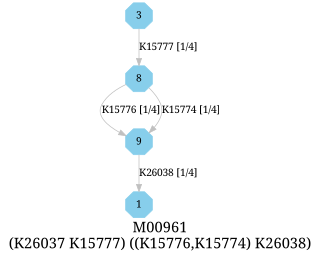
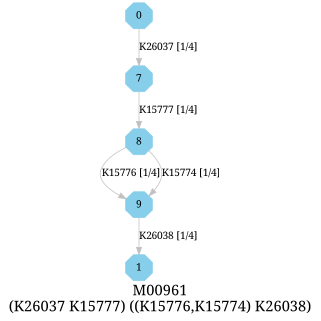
node "3": label "3" -> "7"
node "0": added
